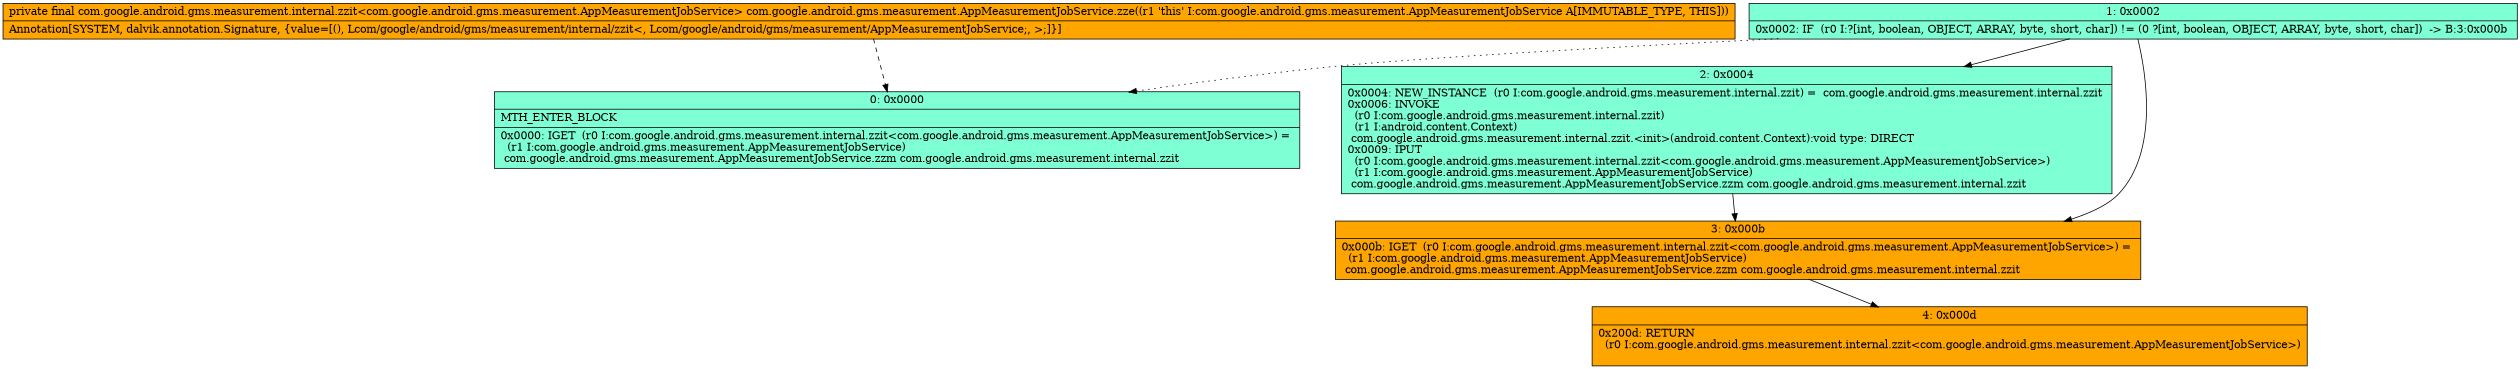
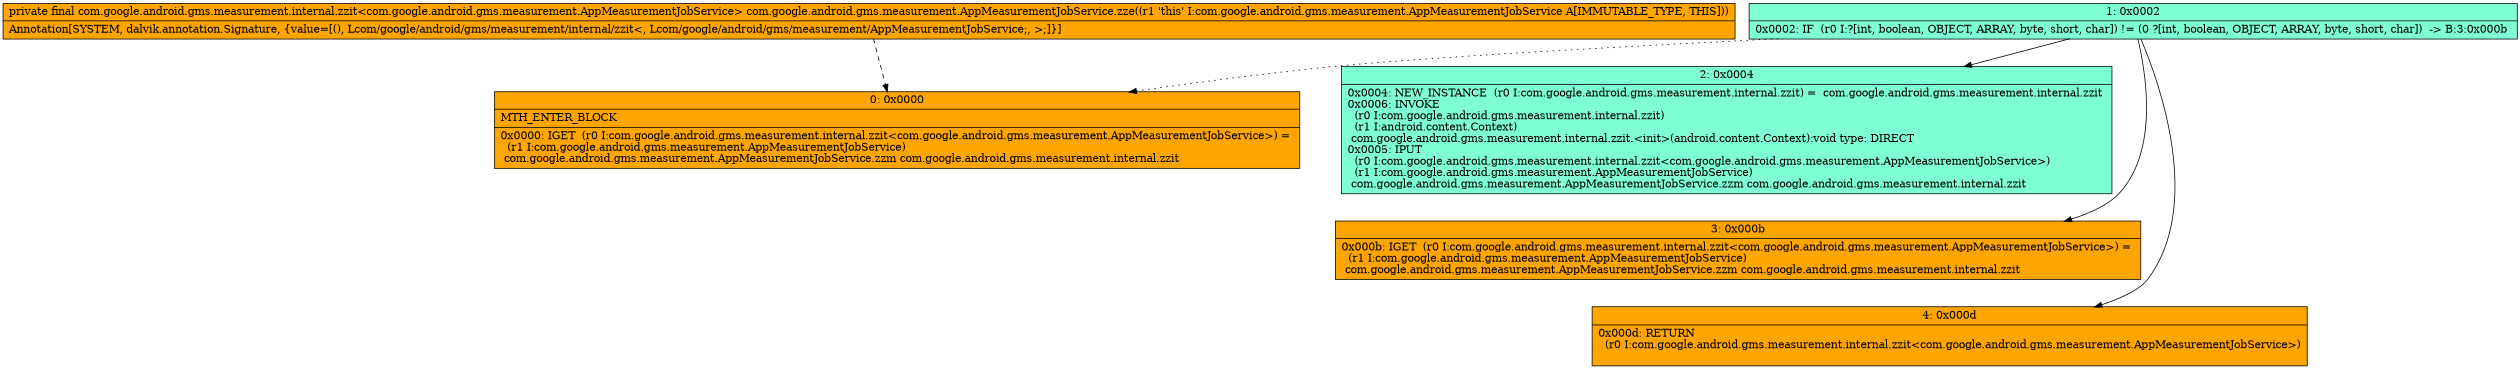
node "0: 0x0000": fillcolor aquamarine -> orange
node "2: 0x0004": text "0x0009: IPUT" -> "0x0005: IPUT"
edge "2: 0x0004" -> "3: 0x000b": removed
edge "3: 0x000b" -> "4: 0x000d": now "1: 0x0002" -> "4: 0x000d"
node "4: 0x000d": text "0x200d: RETURN" -> "0x000d: RETURN"
